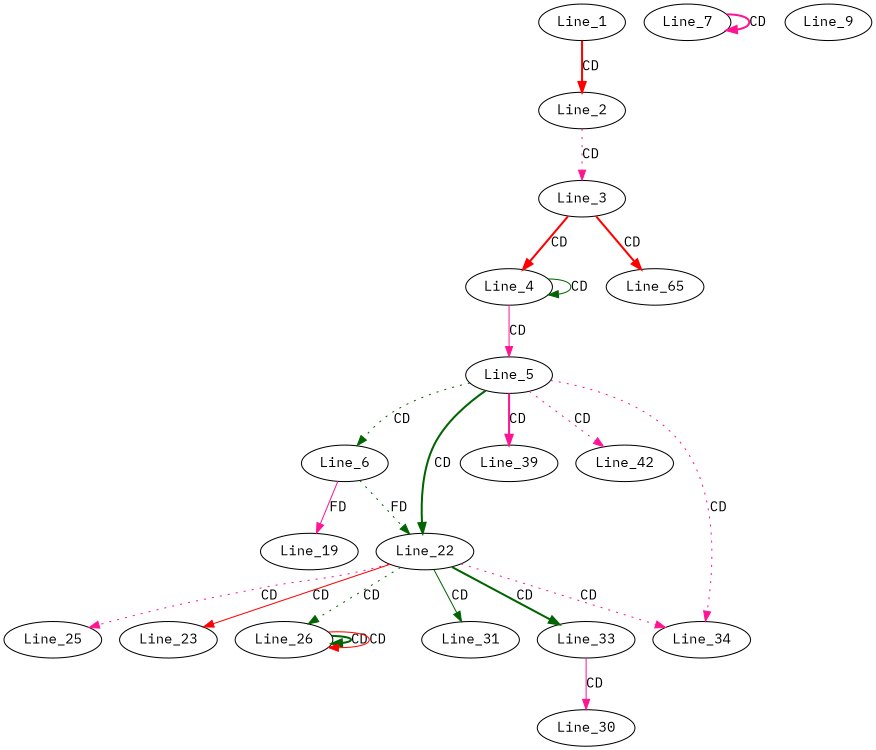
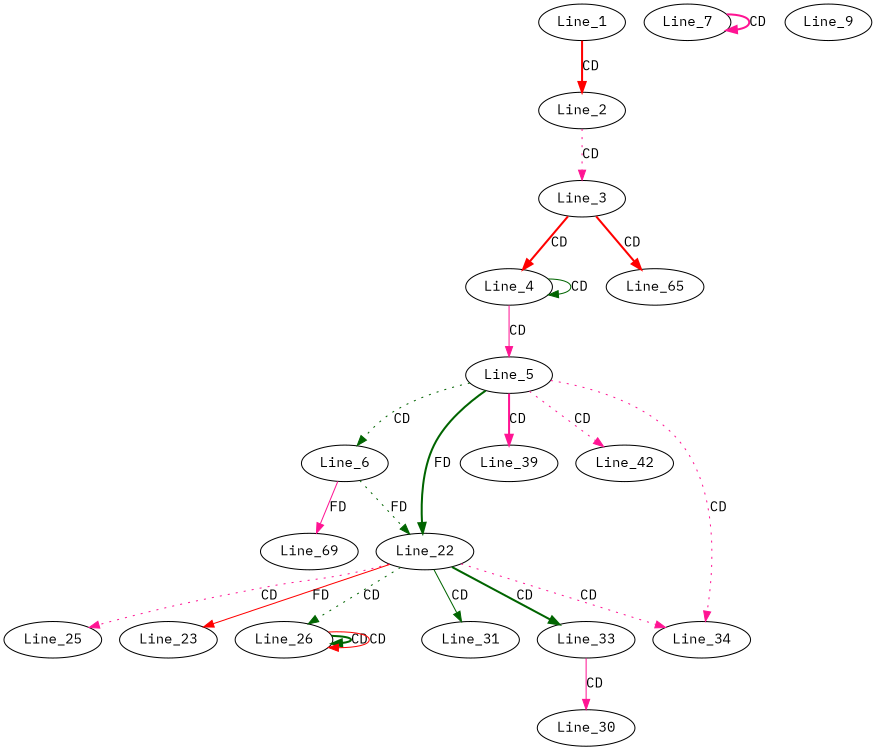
edge "Line_5" -> "Line_22": label "CD" -> "FD"
node "Line_19": label "Line_19" -> "Line_69"
edge "Line_22" -> "Line_23": label "CD" -> "FD"
